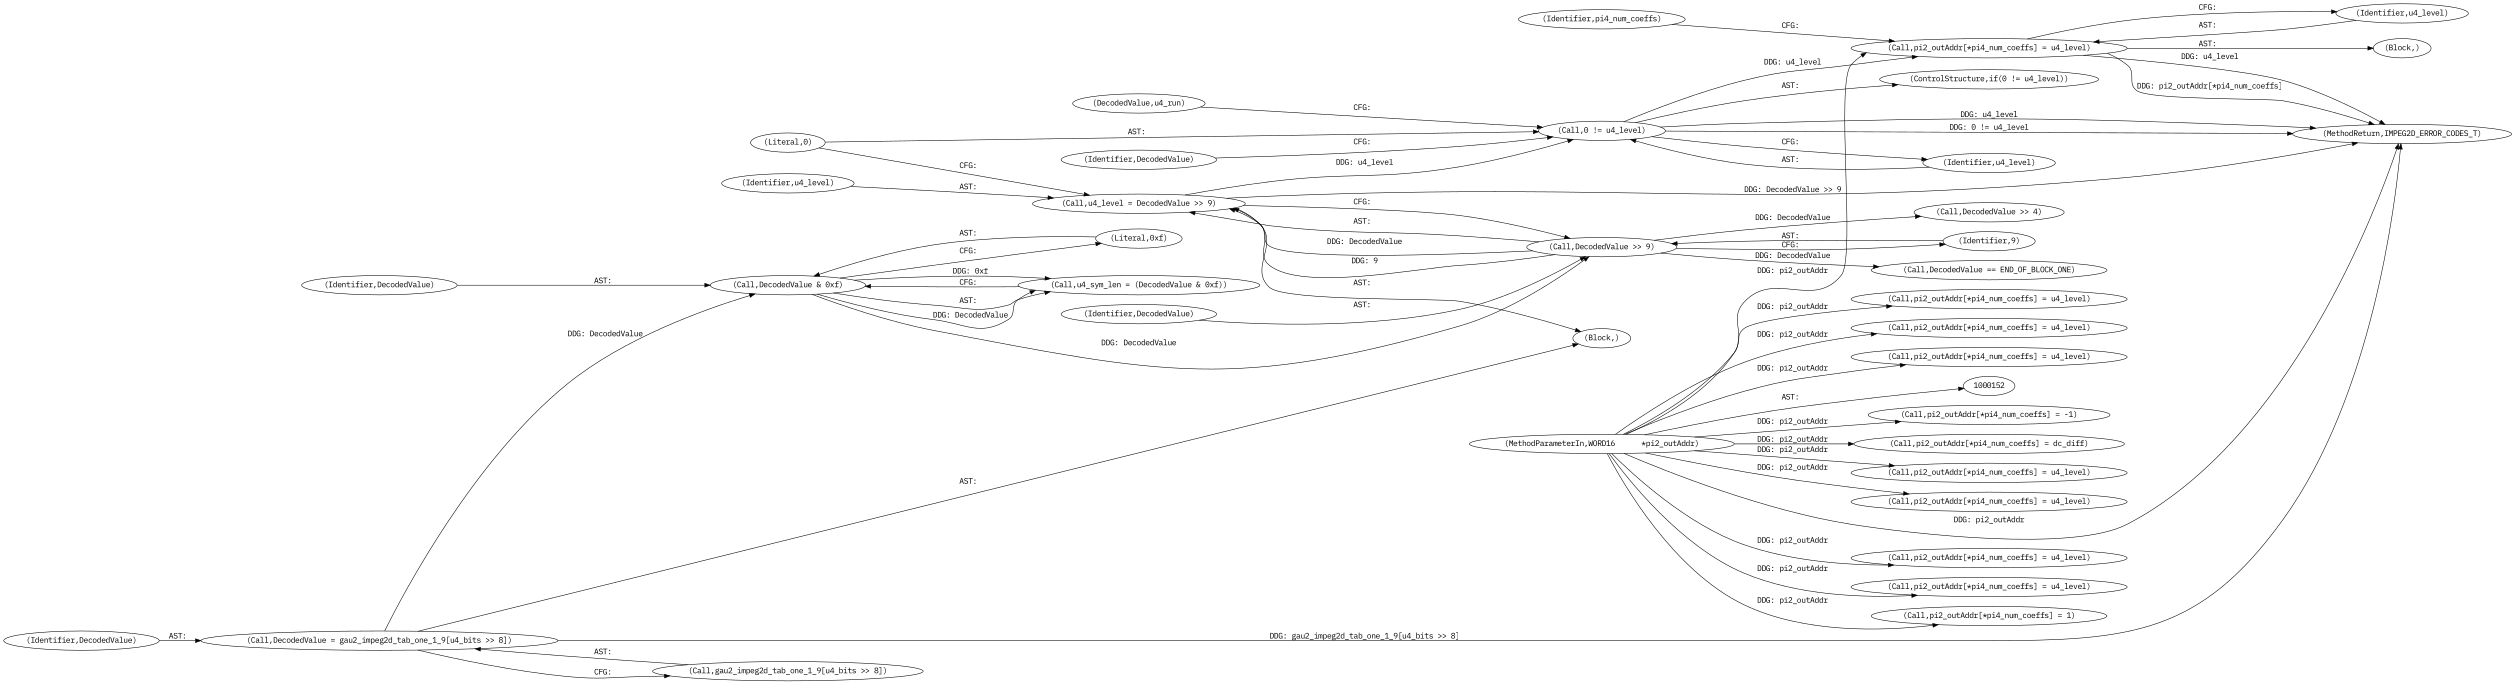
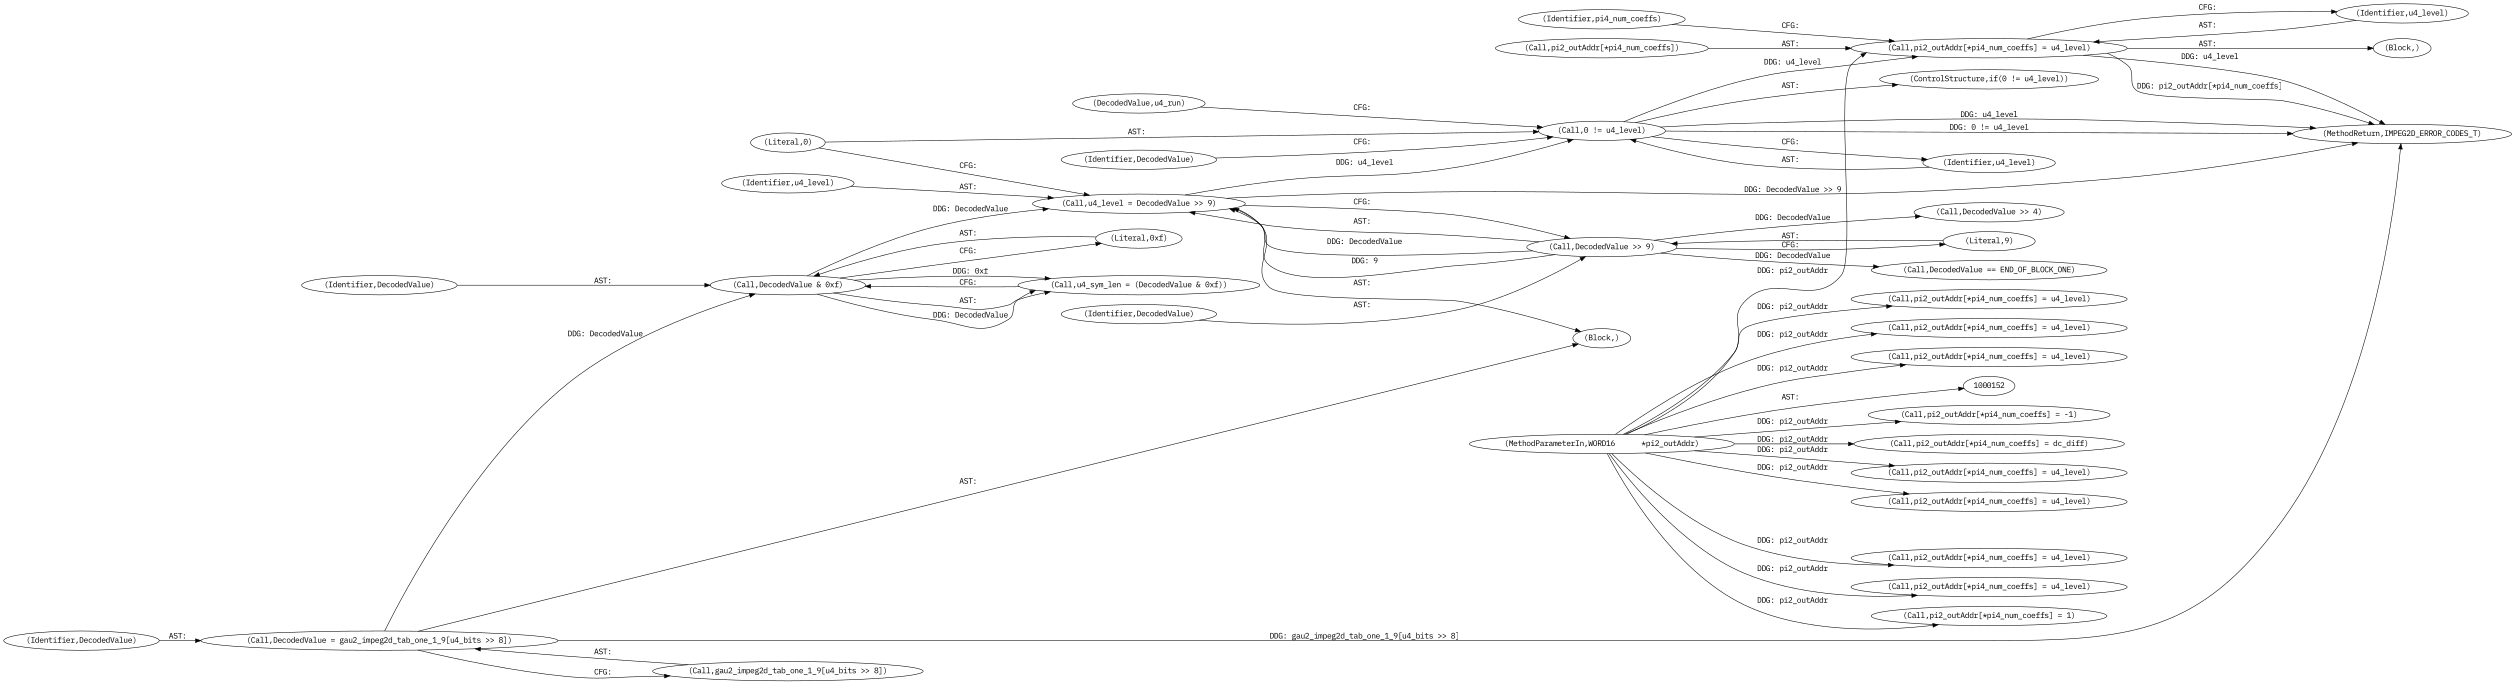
node "(Call,pi2_outAddr[*pi4_num_coeffs])": added
node "(Identifier,9)": label "(Identifier,9)" -> "(Literal,9)"
edge "(Call,DecodedValue & 0xf)" -> "(Call,DecodedValue >> 9)": now "(Call,DecodedValue & 0xf)" -> "(Call,u4_level = DecodedValue >> 9)"
edge "(MethodParameterIn,WORD16      *pi2_outAddr)" -> "(MethodReturn,IMPEG2D_ERROR_CODES_T)": removed, label "DDG: pi2_outAddr"
